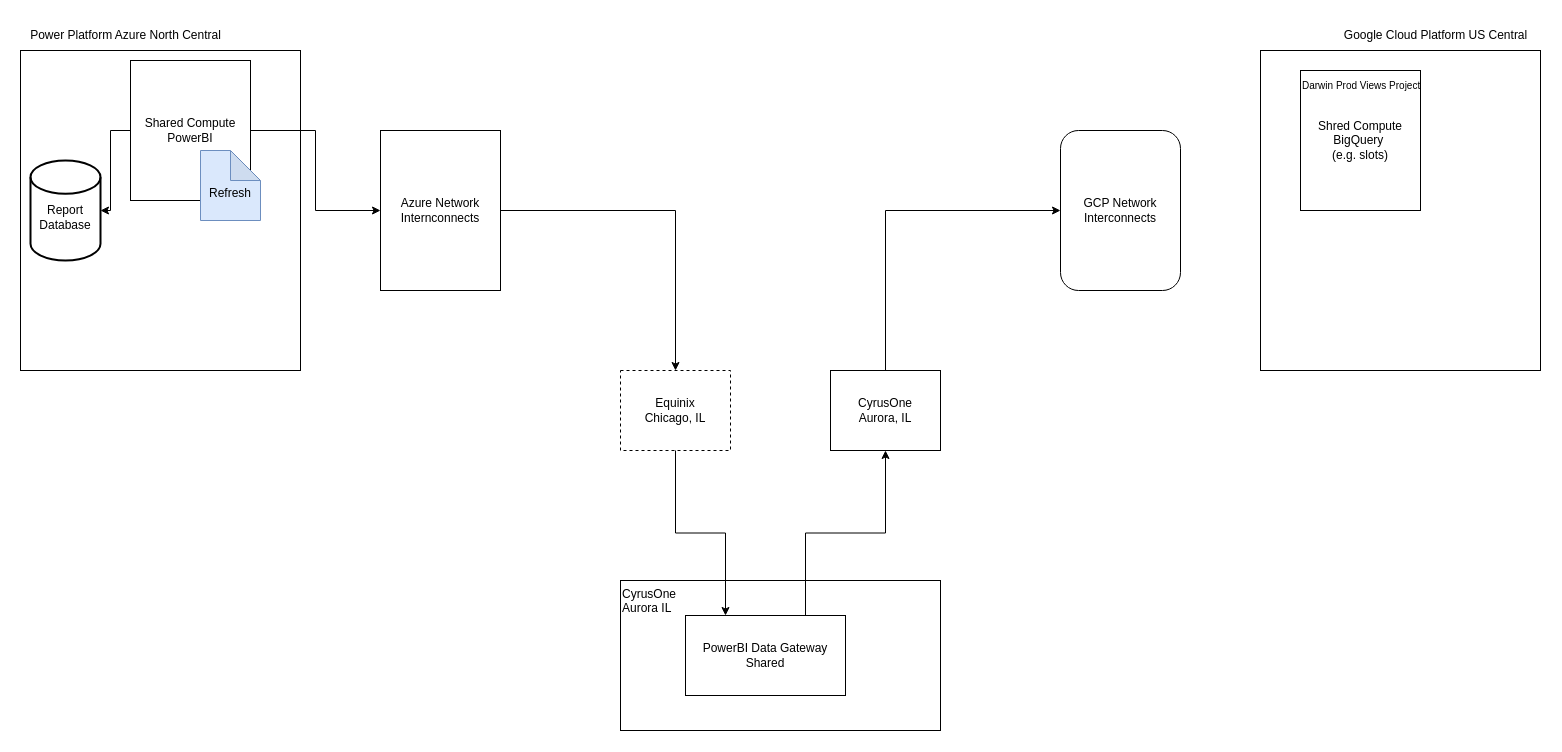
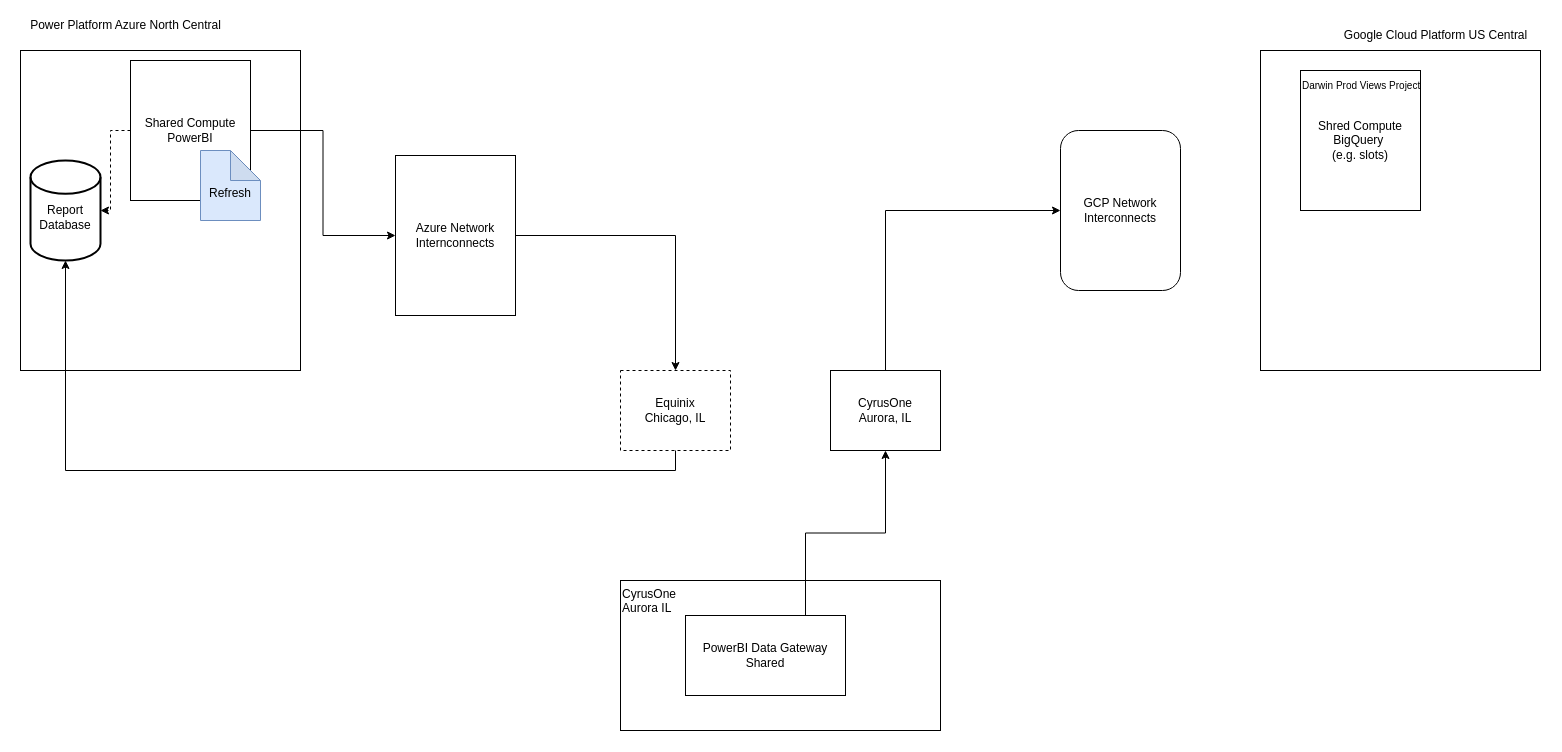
node "Power Platform Azure North Central": moved (126, 36) -> (126, 26)
edge "Shared Compute PowerBI" -> "Report Database": style solid -> dashed
node "Azure Network Internconnects": moved (441, 211) -> (456, 236)
edge "Equinix Chicago, IL" -> "PowerBI Data Gateway Shared": now "Equinix Chicago, IL" -> "Report Database"
